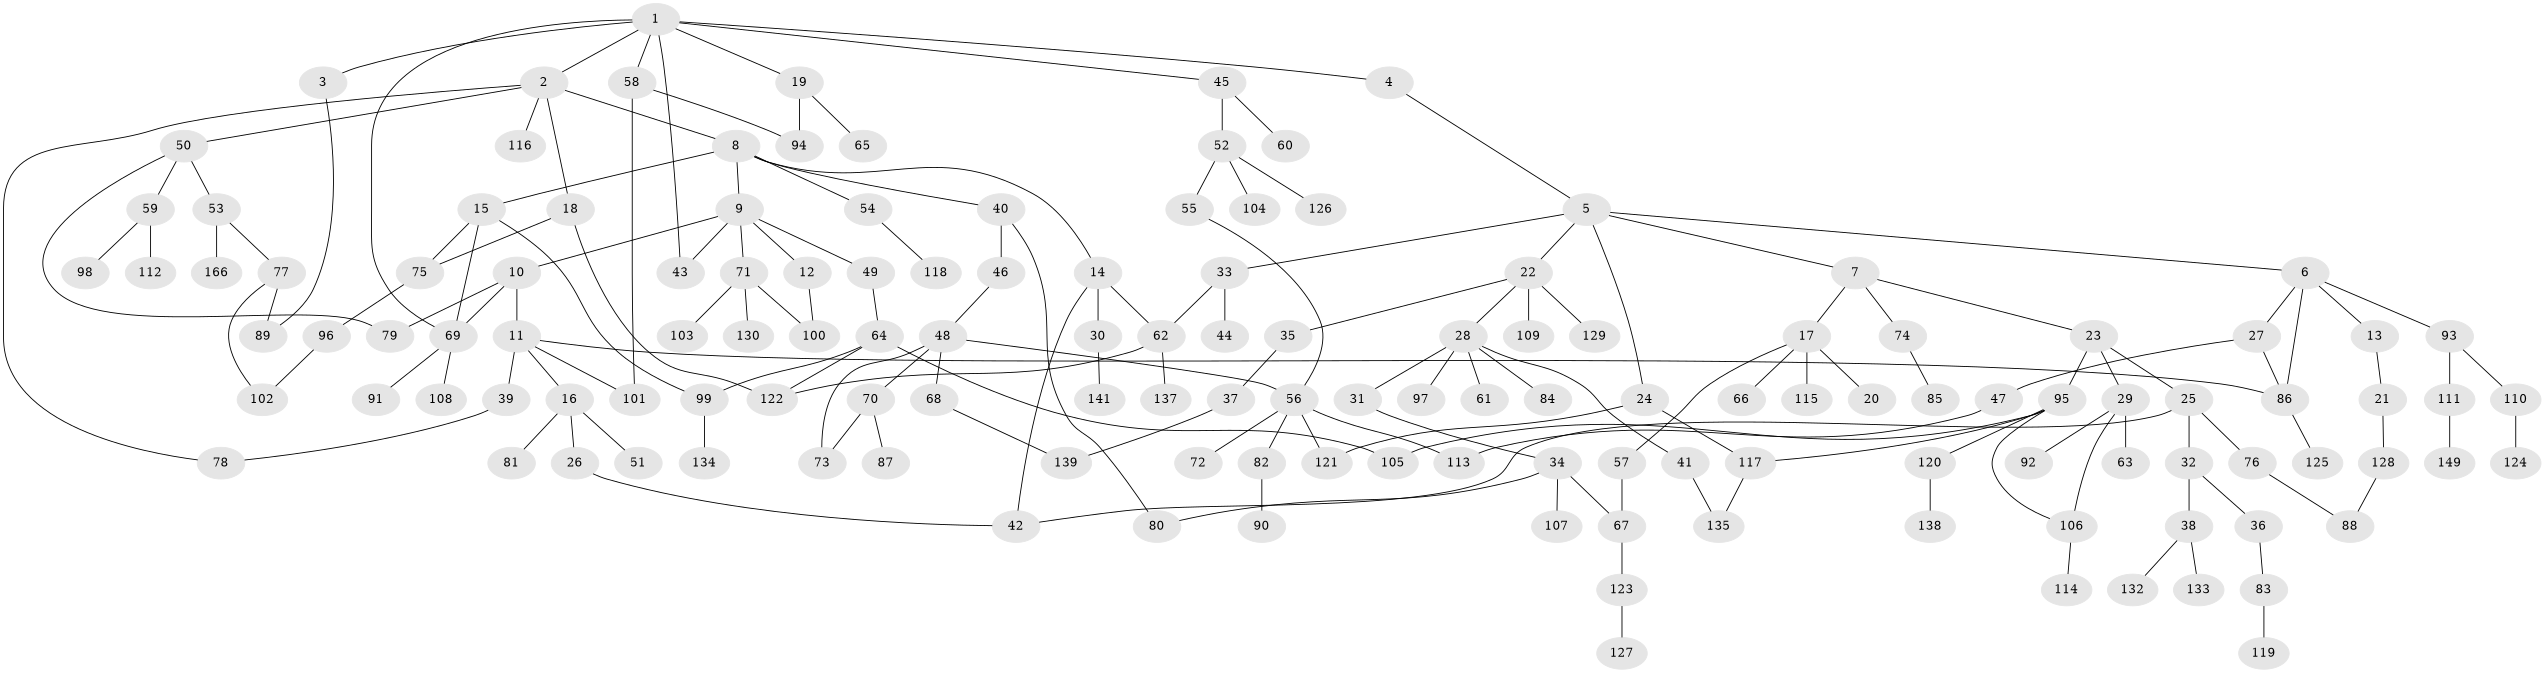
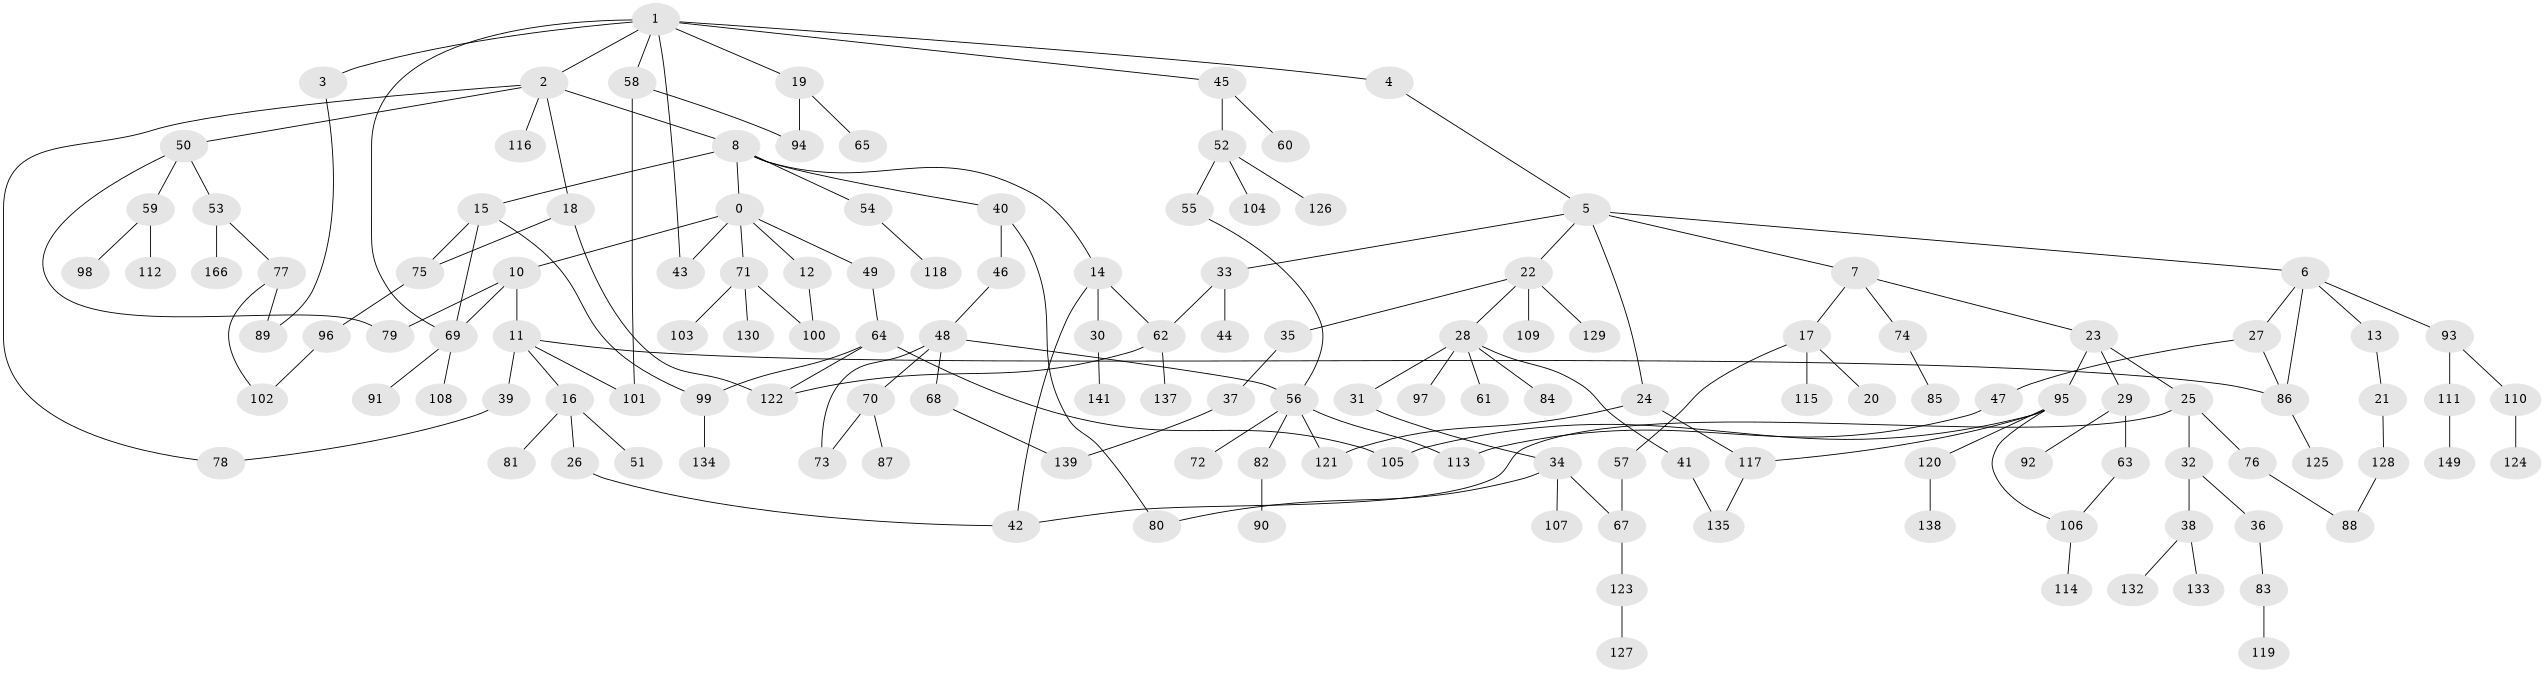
node "9": label "9" -> "0"
node "66": removed
edge "29" -- "106": now "63" -- "106"
